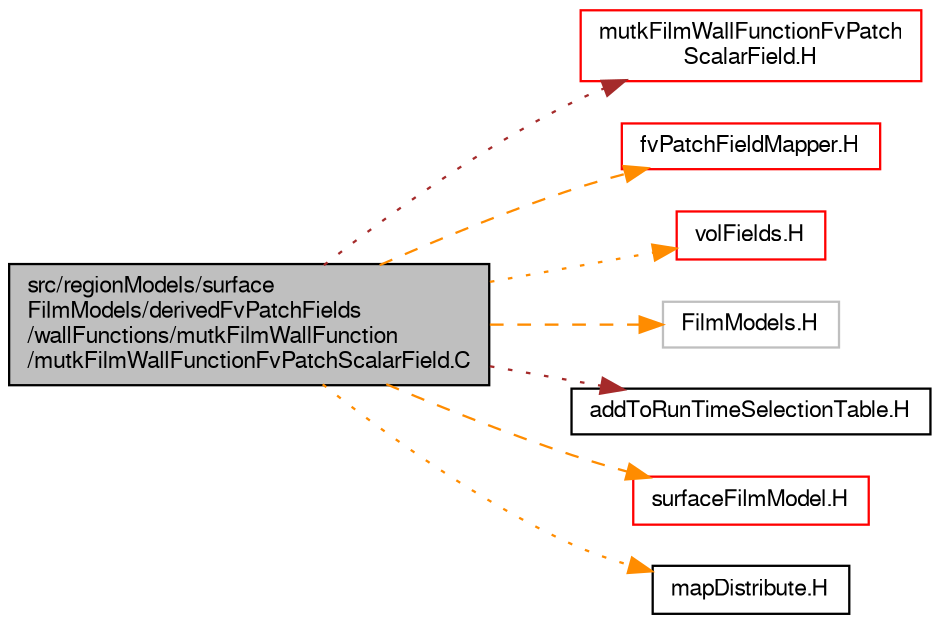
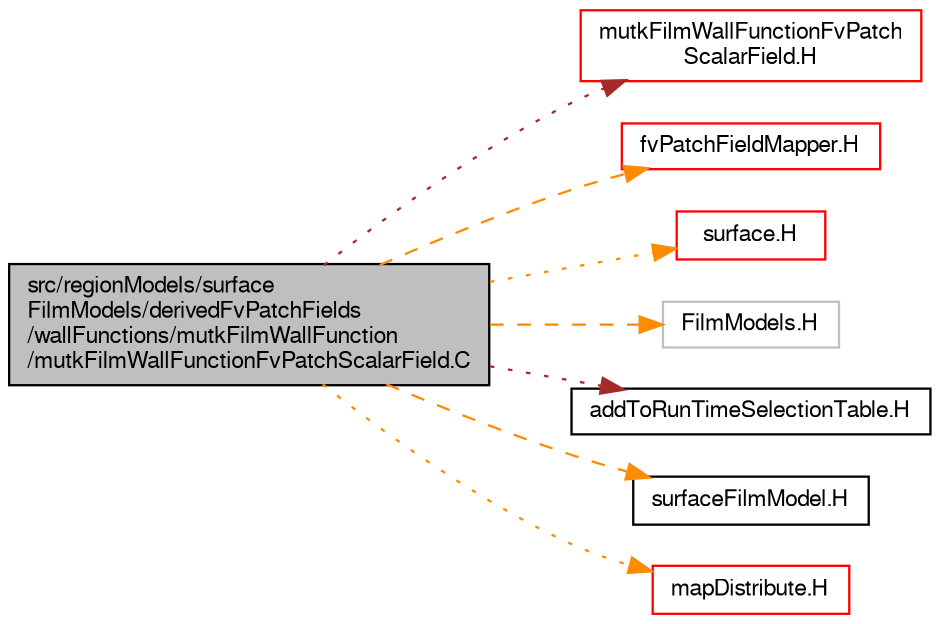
node "volFields.H": label "volFields.H" -> "surface.H"
node "surfaceFilmModel.H": color red -> black
node "mapDistribute.H": color black -> red
